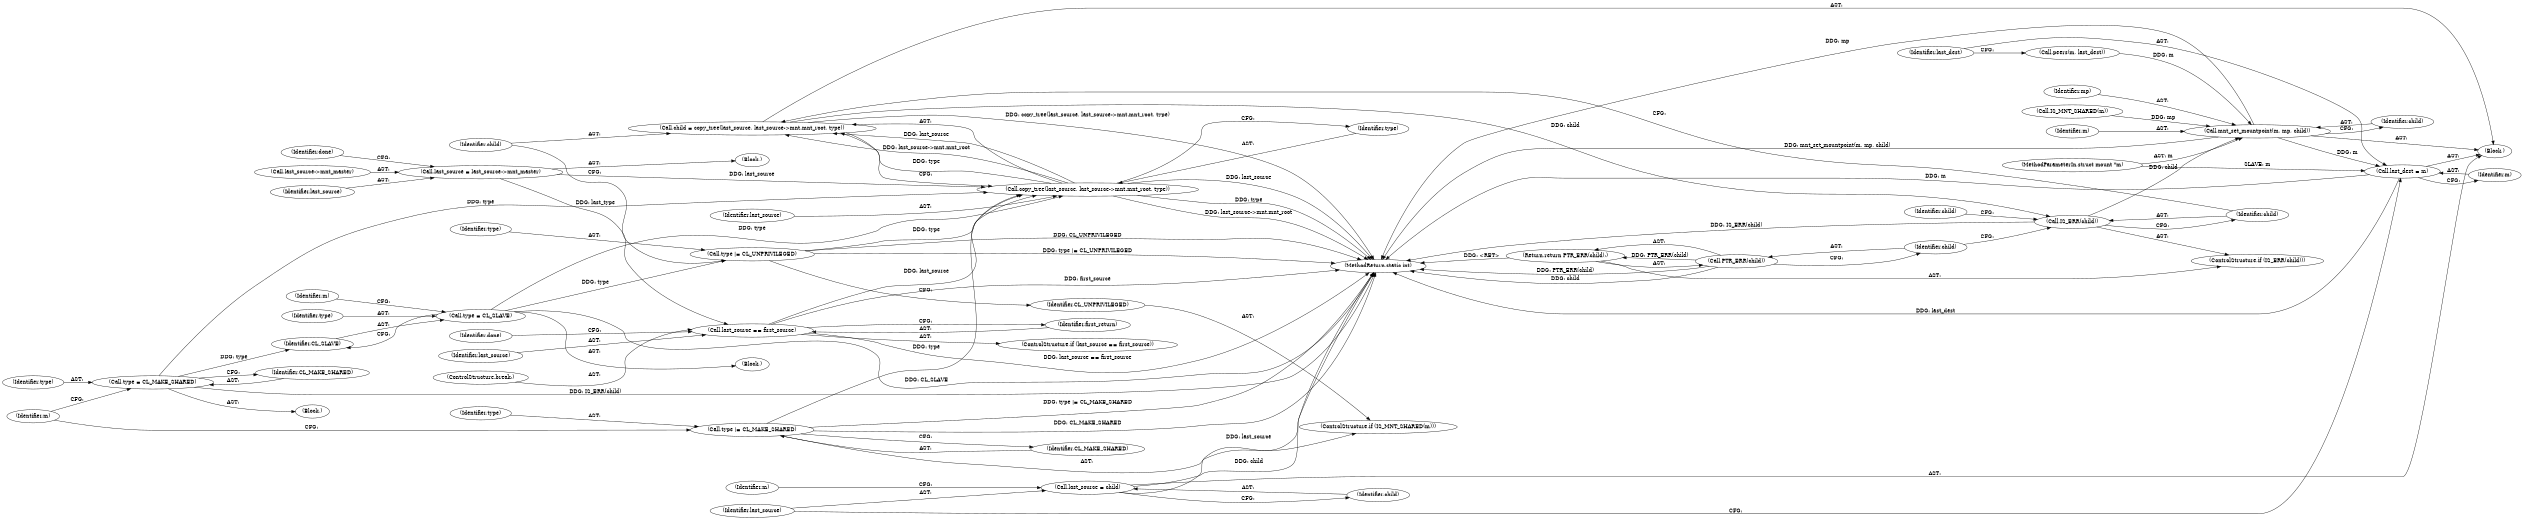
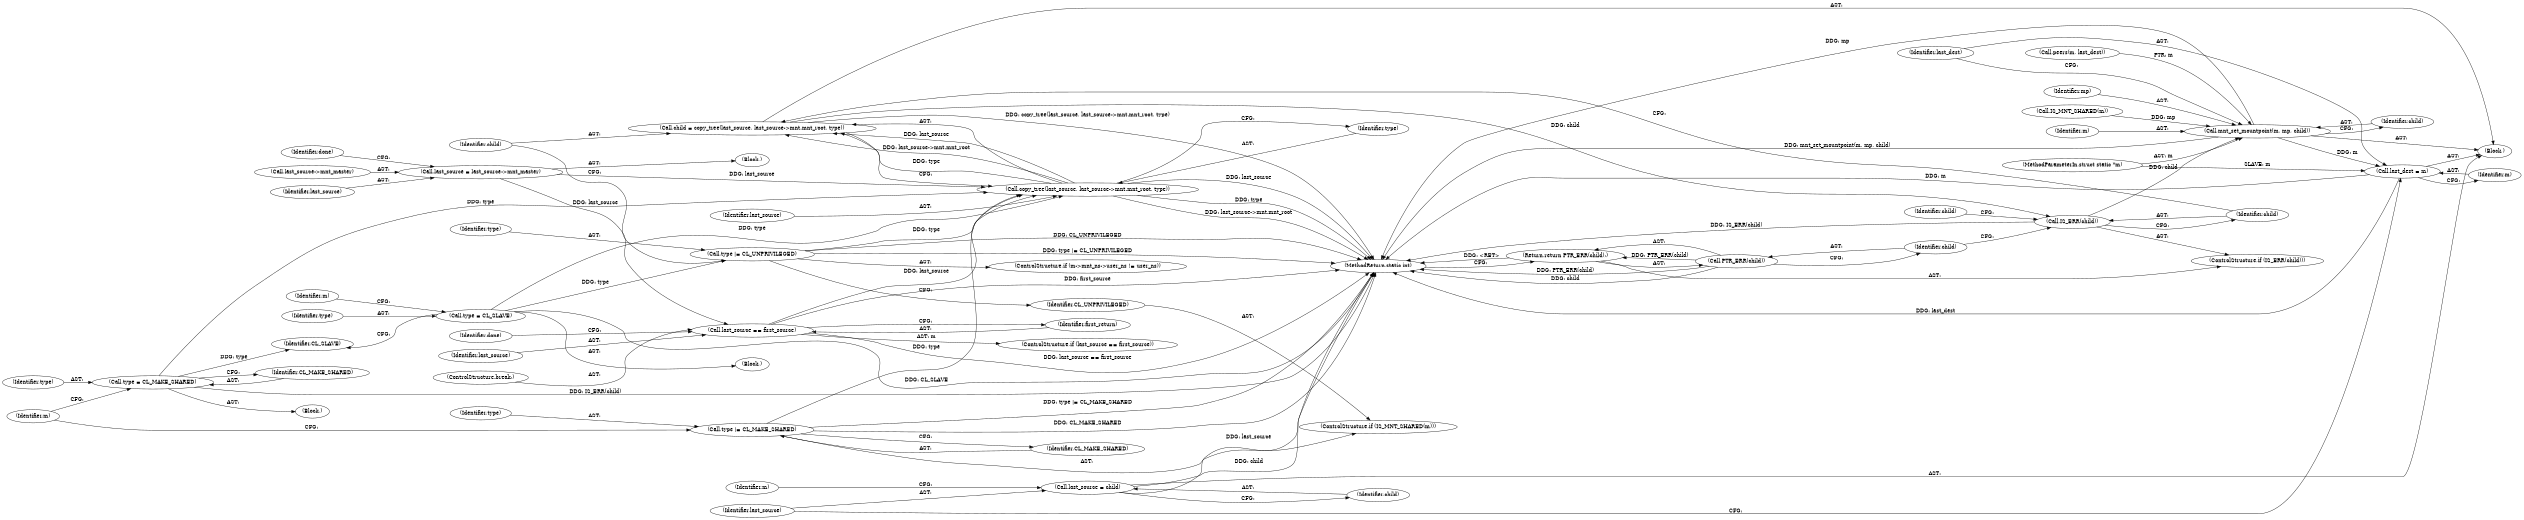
edge "(Identifier,last_dest)" -> "(Call,peers(m, last_dest))": now "(Identifier,last_dest)" -> "(Call,mnt_set_mountpoint(m, mp, child))"
edge "(Call,peers(m, last_dest))" -> "(Call,mnt_set_mountpoint(m, mp, child))": label "DDG: m" -> "PTR: m"
node "(MethodParameterIn,struct mount *m)": label "(MethodParameterIn,struct mount *m)" -> "(MethodParameterIn,struct static *m)"
edge "(Call,last_source = last_source->mnt_master)" -> "(Call,last_source == first_source)": label "DDG: last_type" -> "DDG: last_source"
node "(ControlStructure,if (m->mnt_ns->user_ns != user_ns))": added
edge "(MethodReturn,static int)" -> "(Return,return PTR_ERR(child);)": added, label "CFG:"
edge "(Identifier,CL_SLAVE)" -> "(Call,type = CL_SLAVE)": removed, label "AST:"
edge "(Call,last_source == first_source)" -> "(ControlStructure,if (last_source == first_source))": label "AST: " -> "AST: m"
